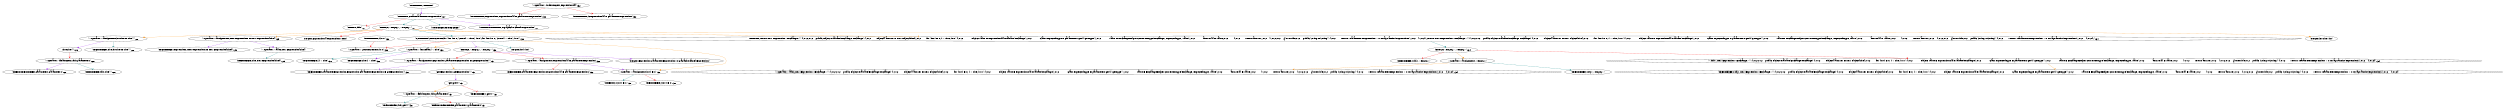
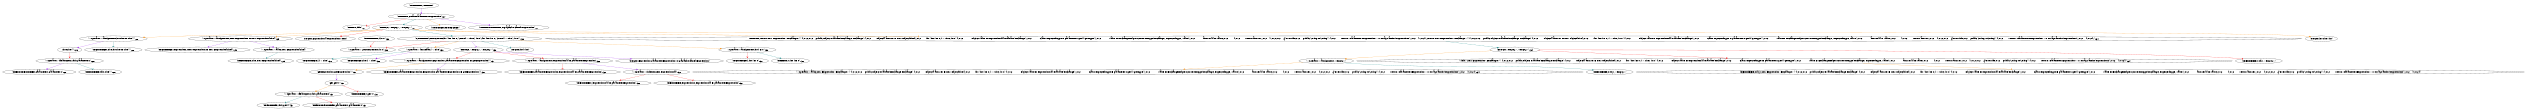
edge "(METHOD,createParametersExpression)" -> "(MODIFIER,PROTECTED)": color teal -> darkorange
edge "(<operator>.assignment,expressions[i] = parameterExpression)" -> "(<operator>.assignment,int i = 0)": now "(<operator>.assignment,expressions[i] = parameterExpression)" -> "(<operator>.indexAccess,expressions[i])"
